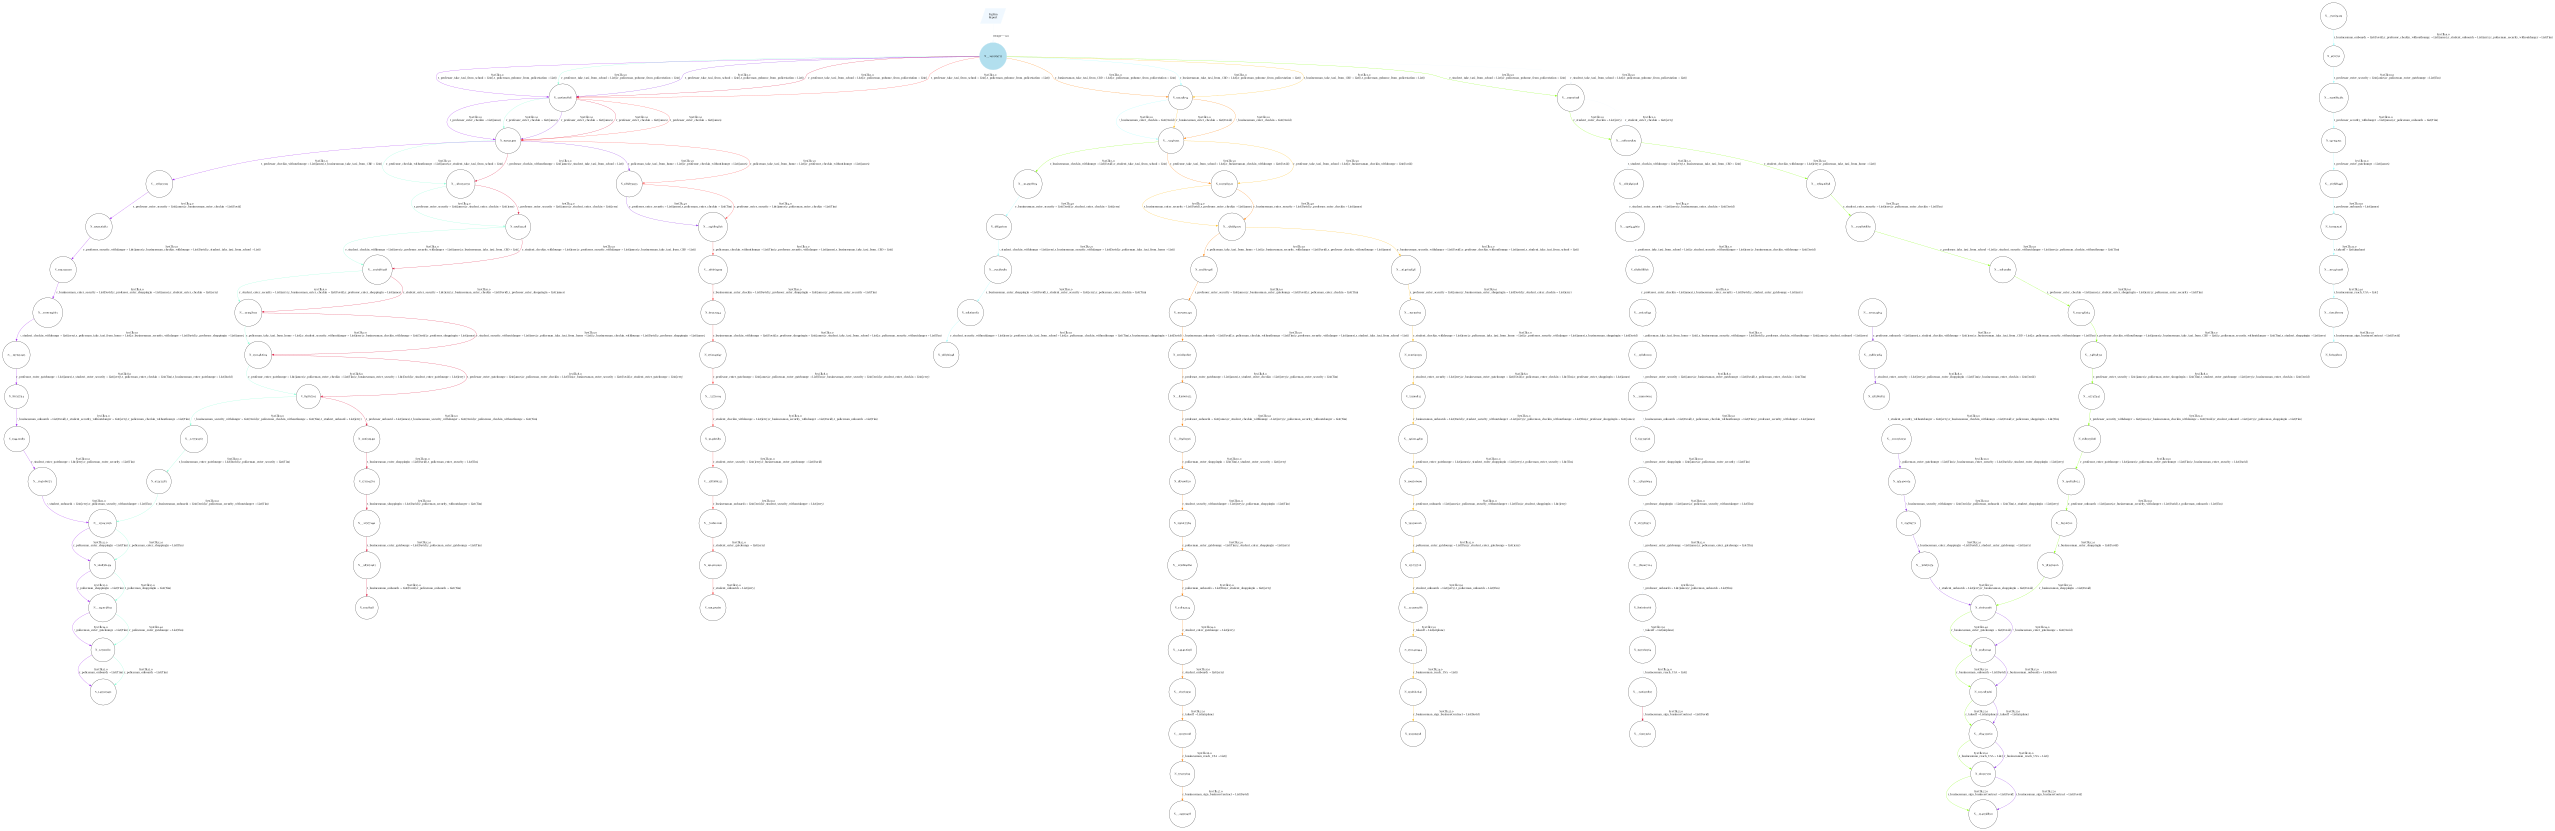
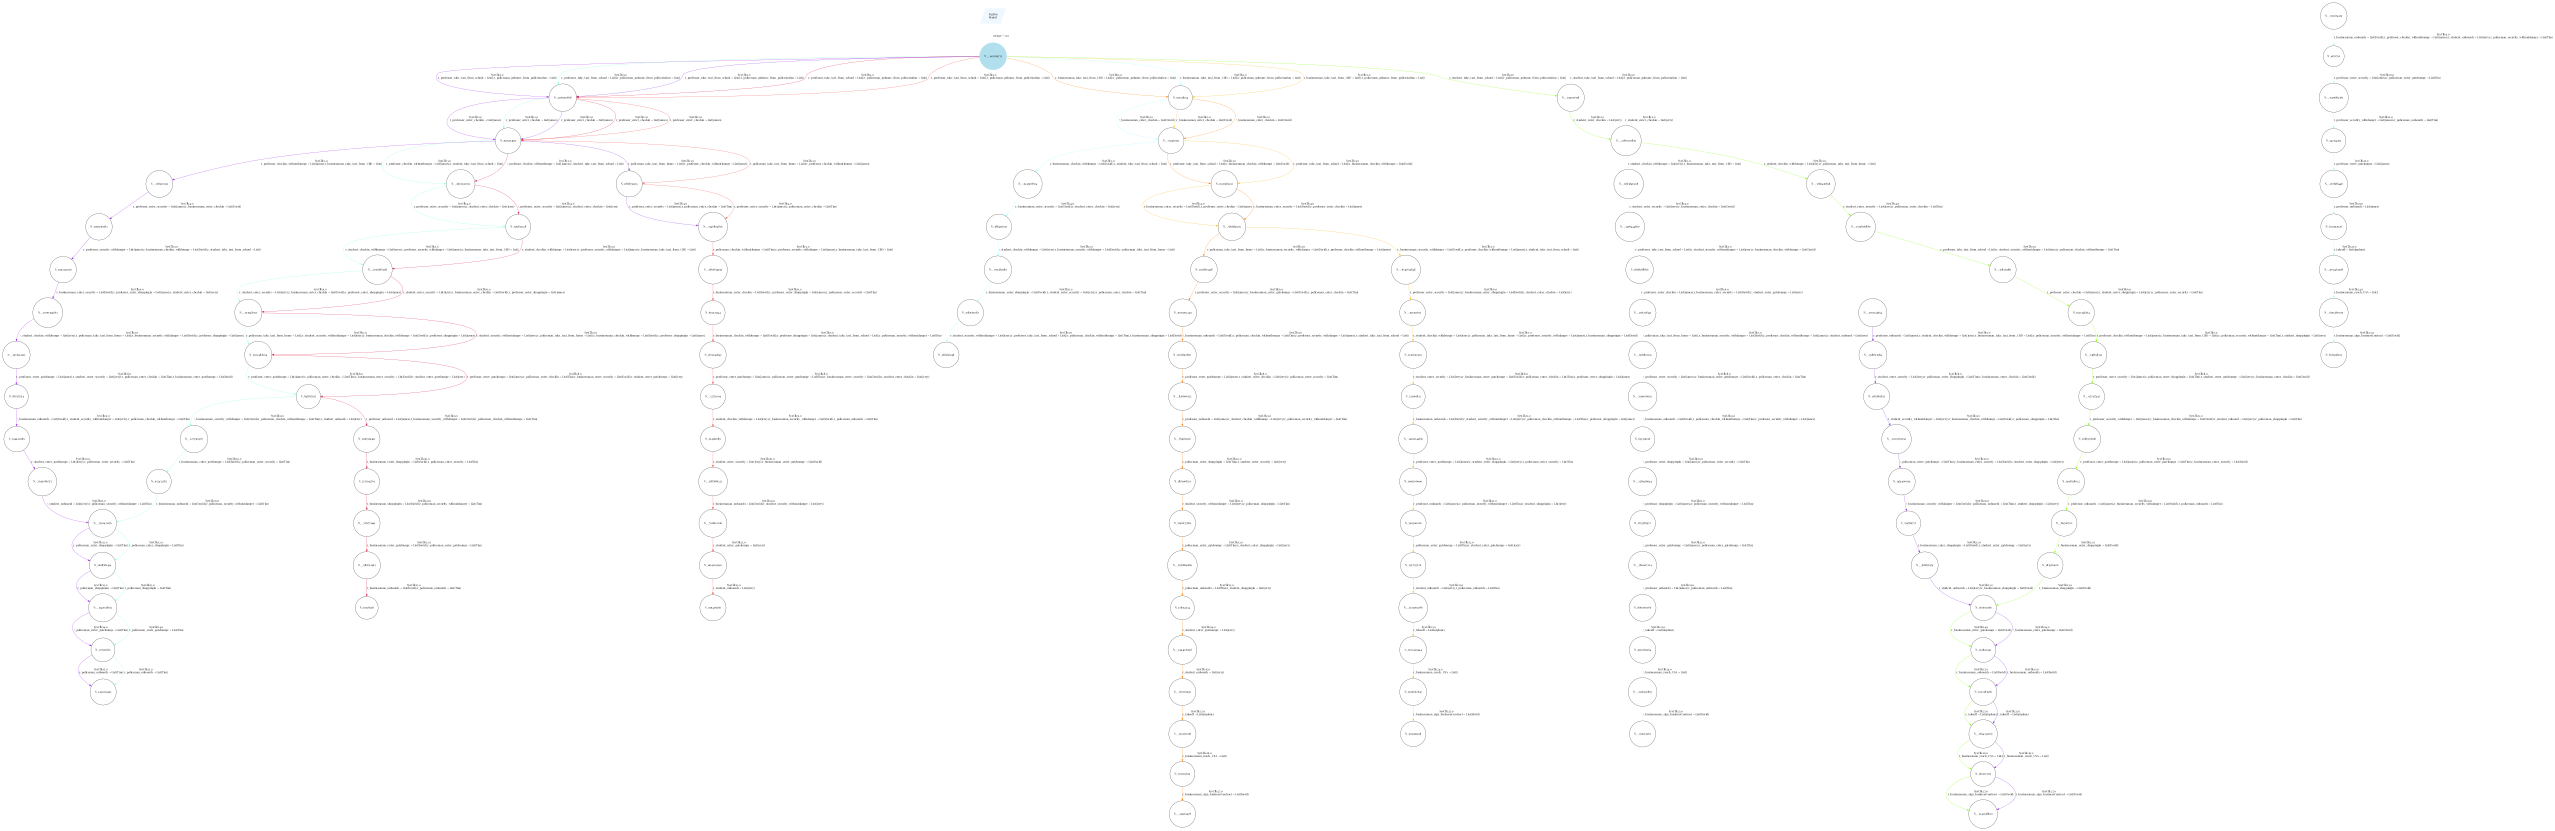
edge "N__531465153" -> "N__1047978674": color chartreuse1 -> darkslategray1
edge "N_1382861833" -> "N__1002362250": color aliceblue -> blueviolet
edge "N__1506597897" -> "N__69033962": color crimson -> aliceblue
